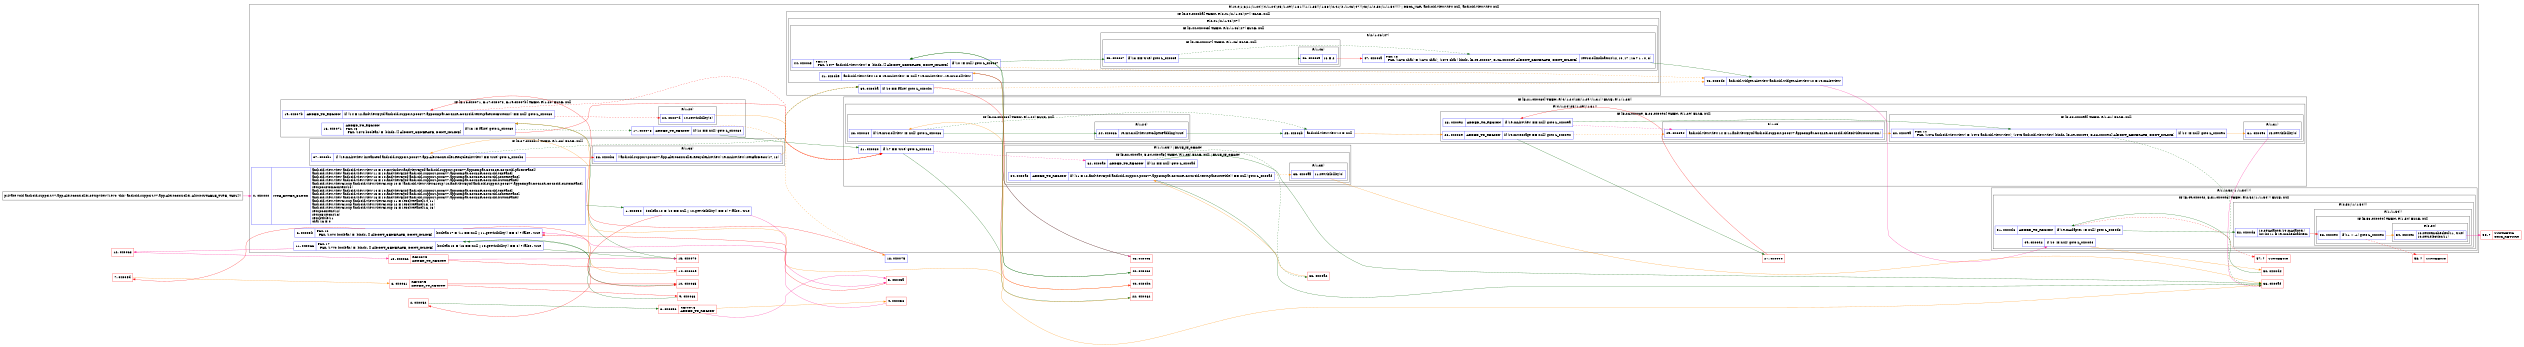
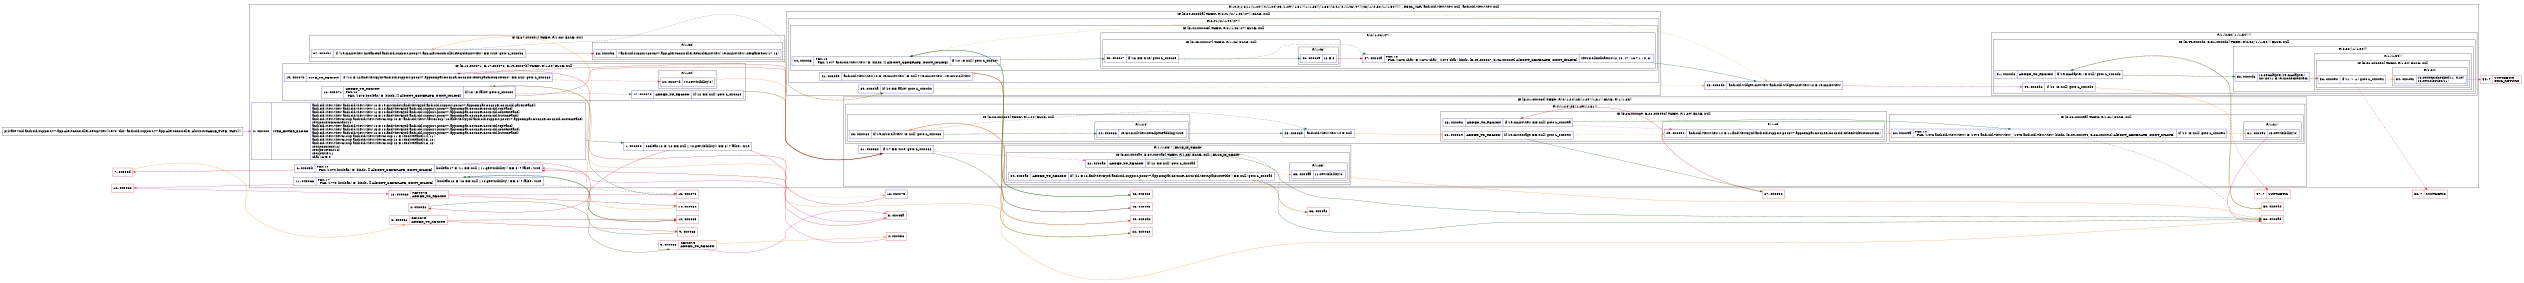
edge "19: 0x007b" -> "21: 0x0080": style dashed -> solid
node "19: 0x007b": text "ADDED_TO_REGION" -> "TYPE_TO_REGION"
edge "39: 0x00ba" -> "40: 0x00bc": now "23: 0x0084" -> "40: 0x00bc"
edge "11: 0x0066" -> "15: 0x0070": style solid -> dashed
